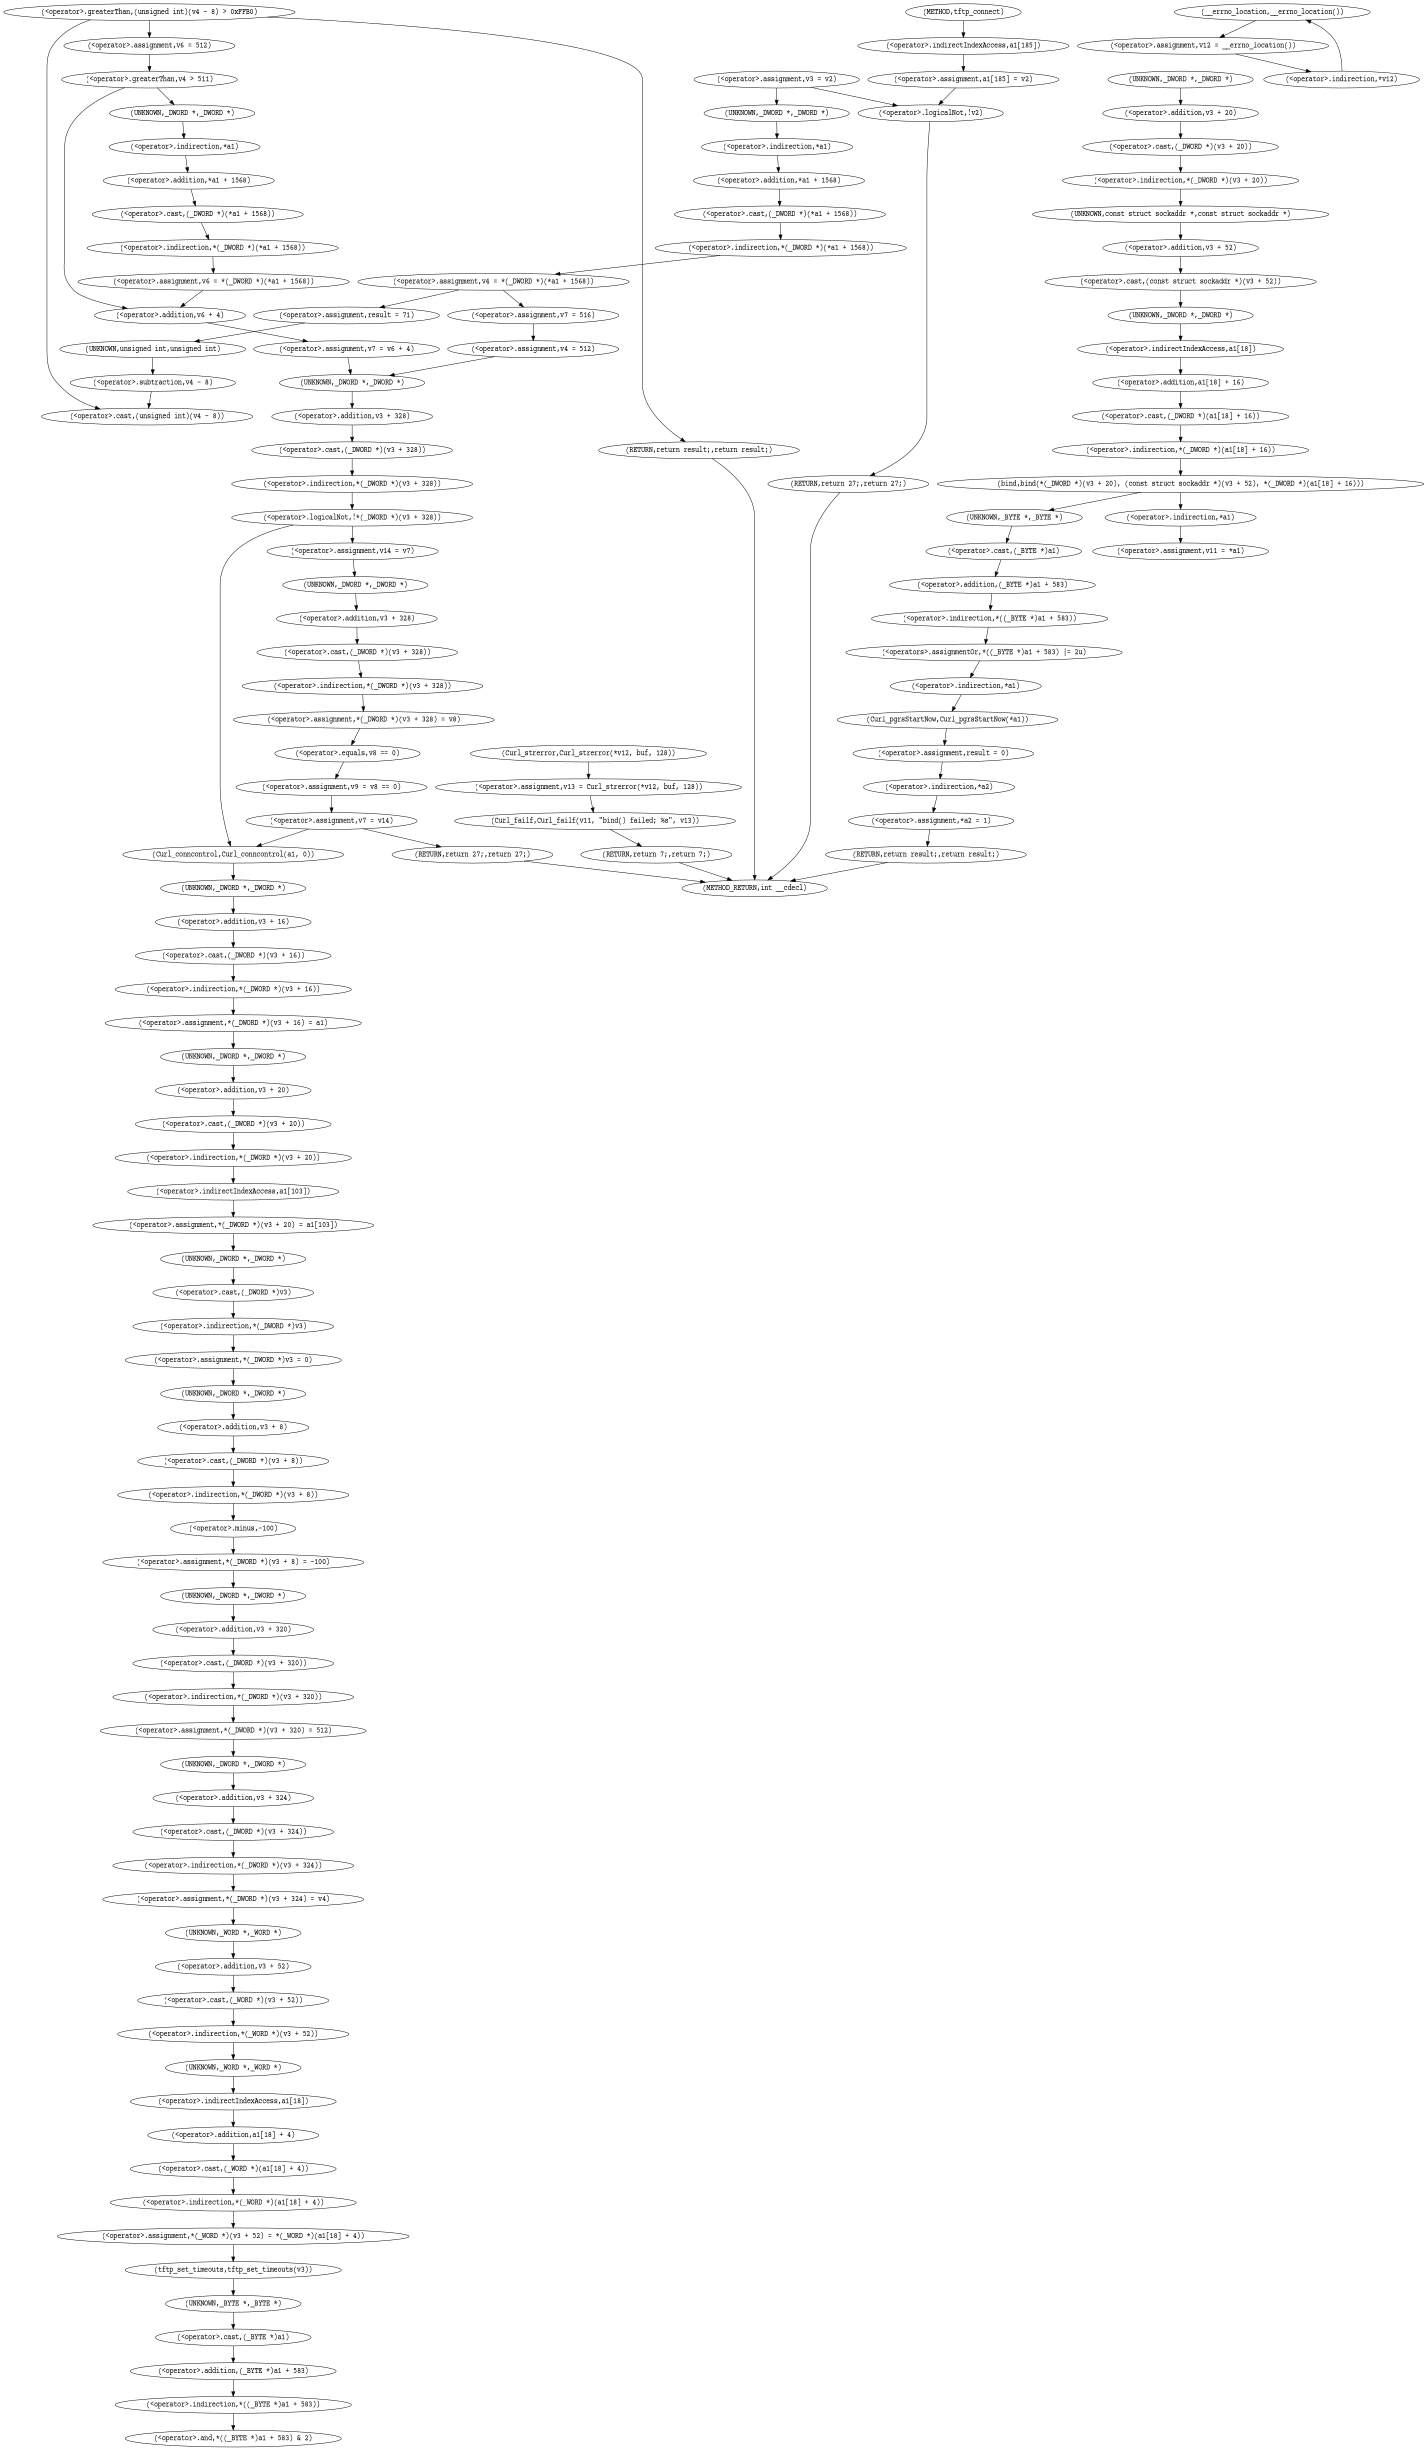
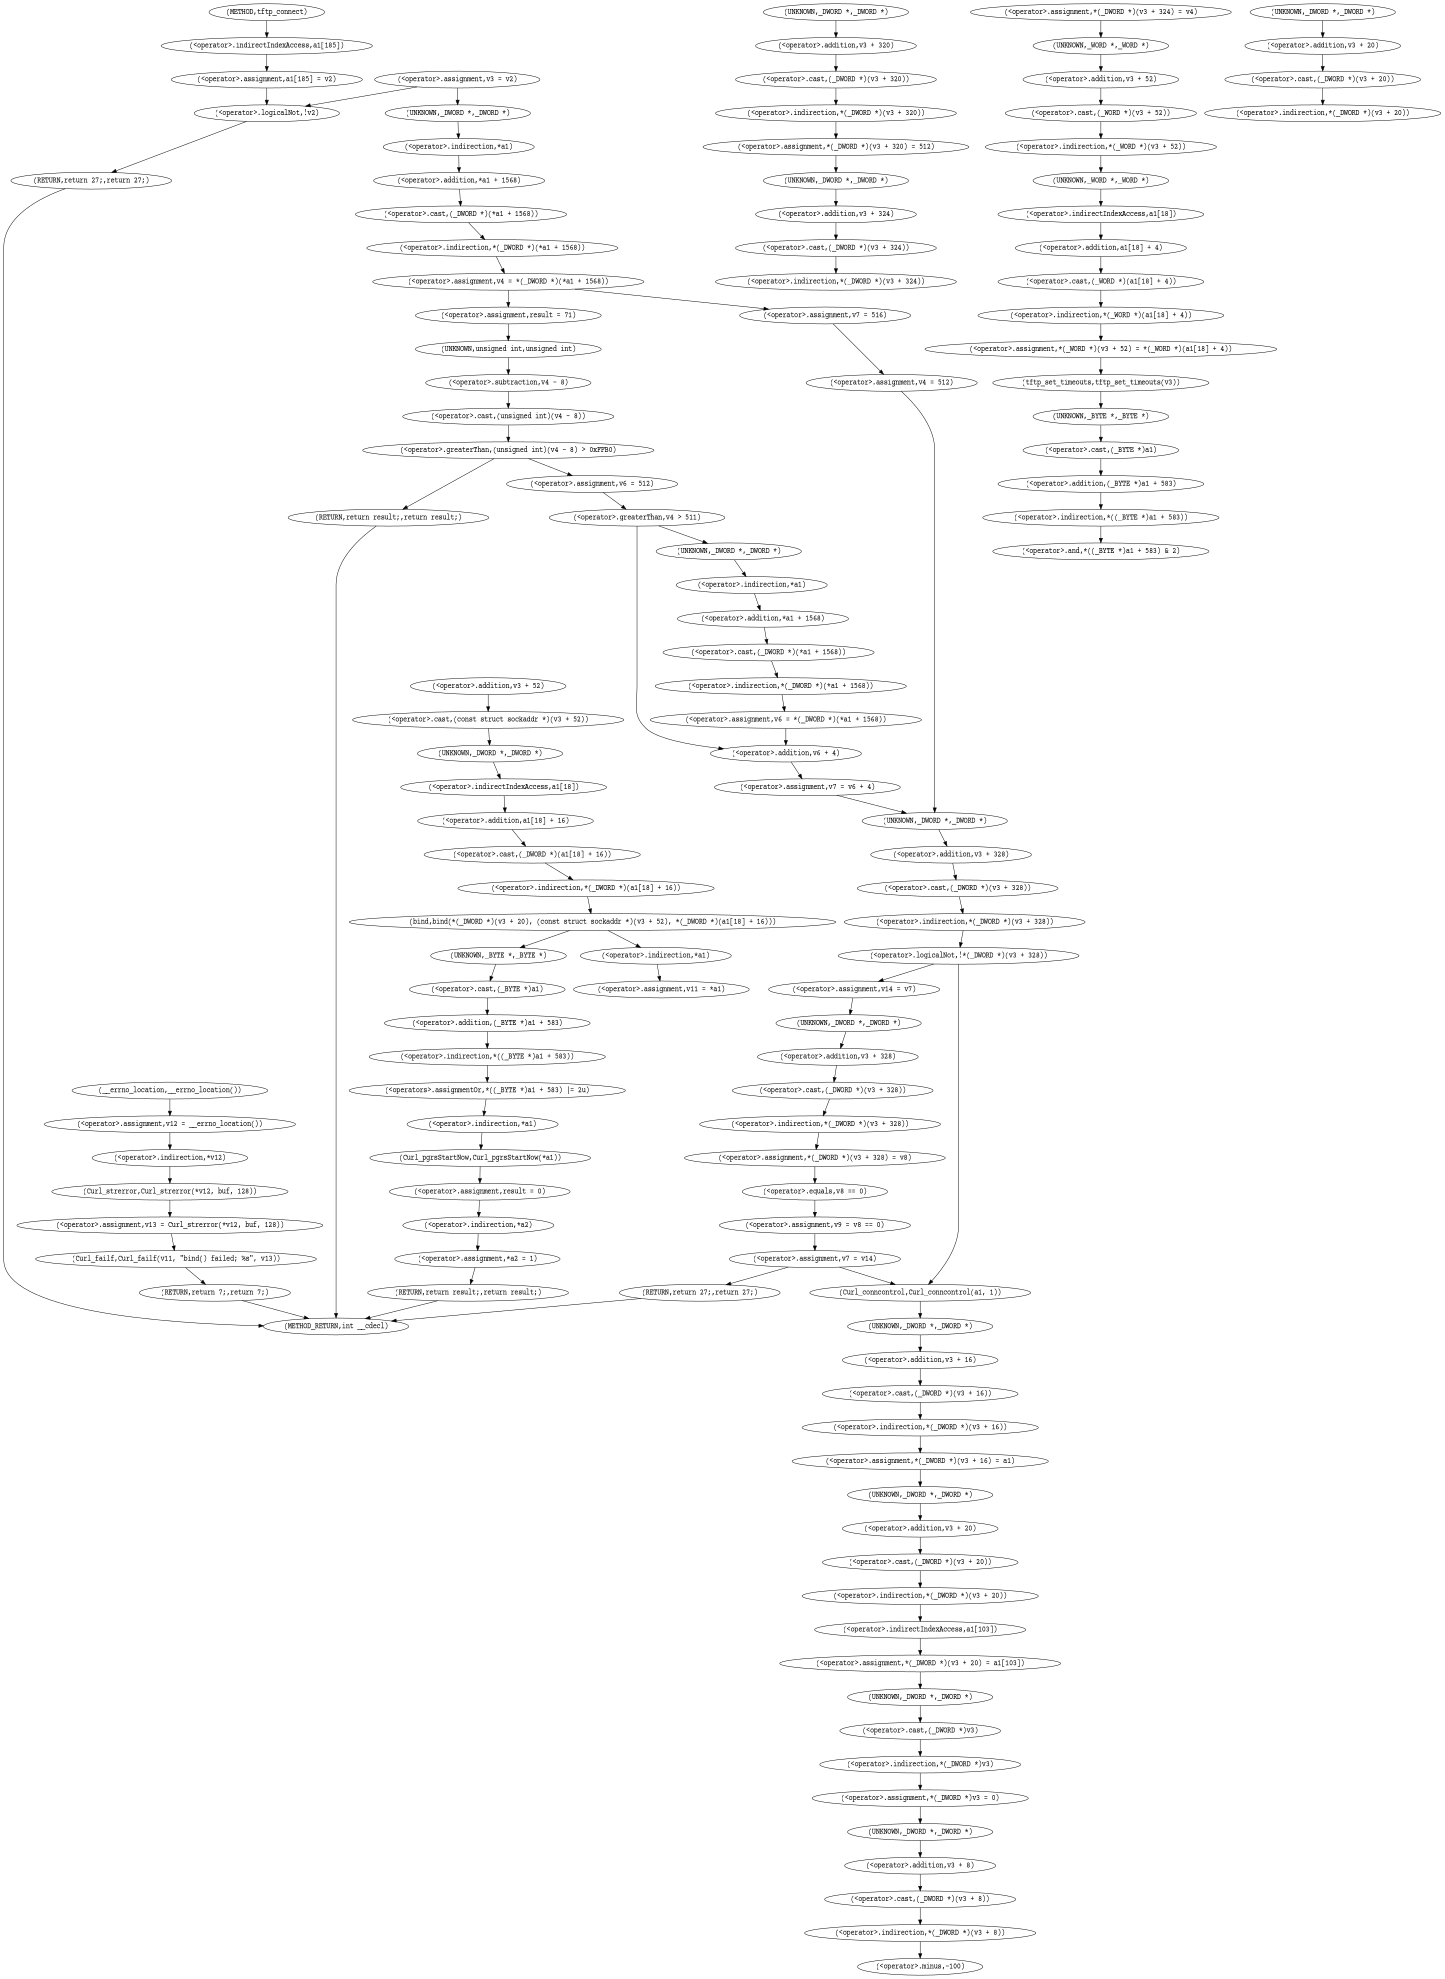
edge "(<operator>.indirection,*v12)" -> "(__errno_location,__errno_location())": now "(<operator>.indirection,*v12)" -> "(Curl_strerror,Curl_strerror(*v12, buf, 128))"
node "(UNKNOWN,const struct sockaddr *,const struct sockaddr *)": removed
edge "(<operator>.greaterThan,(unsigned int)(v4 - 8) > 0xFFB0)" -> "(<operator>.cast,(unsigned int)(v4 - 8))": reversed
node "(Curl_conncontrol,Curl_conncontrol(a1, 0))": label "(Curl_conncontrol,Curl_conncontrol(a1, 0))" -> "(Curl_conncontrol,Curl_conncontrol(a1, 1))"
node "(<operator>.assignment,*(_DWORD *)(v3 + 8) = -100)": removed
edge "(<operator>.indirection,*(_DWORD *)(v3 + 324))" -> "(<operator>.assignment,*(_DWORD *)(v3 + 324) = v4)": removed
